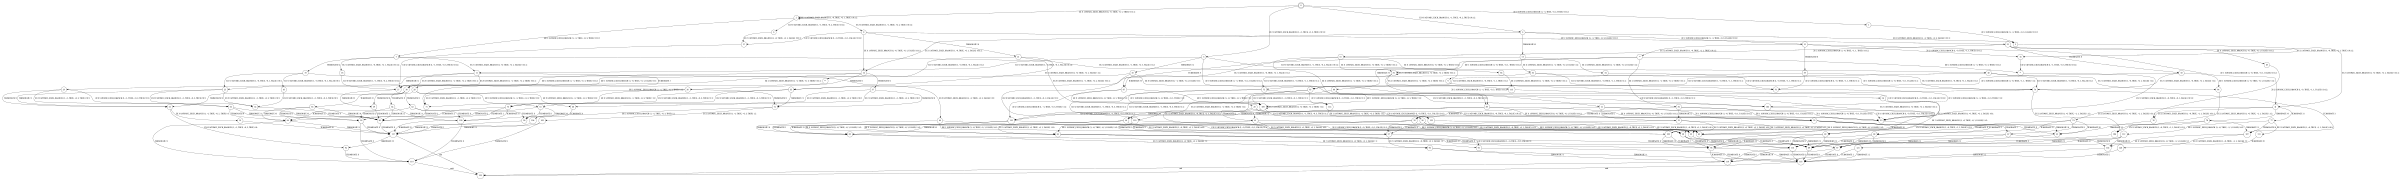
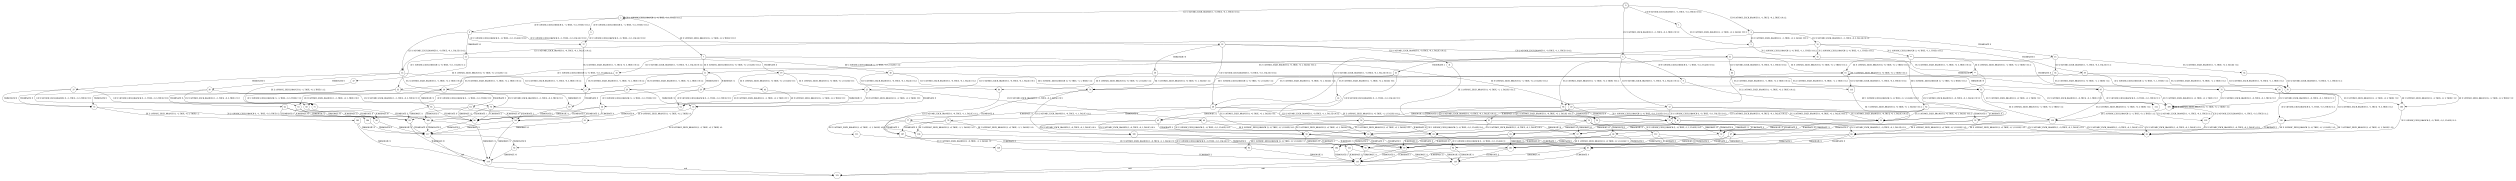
edge "74" -> "106": removed, label "EX !2 !ATOMIC_EXCH_BRANCH (1, +0, TRUE, +1, 1, FALSE) !:1:2:"
